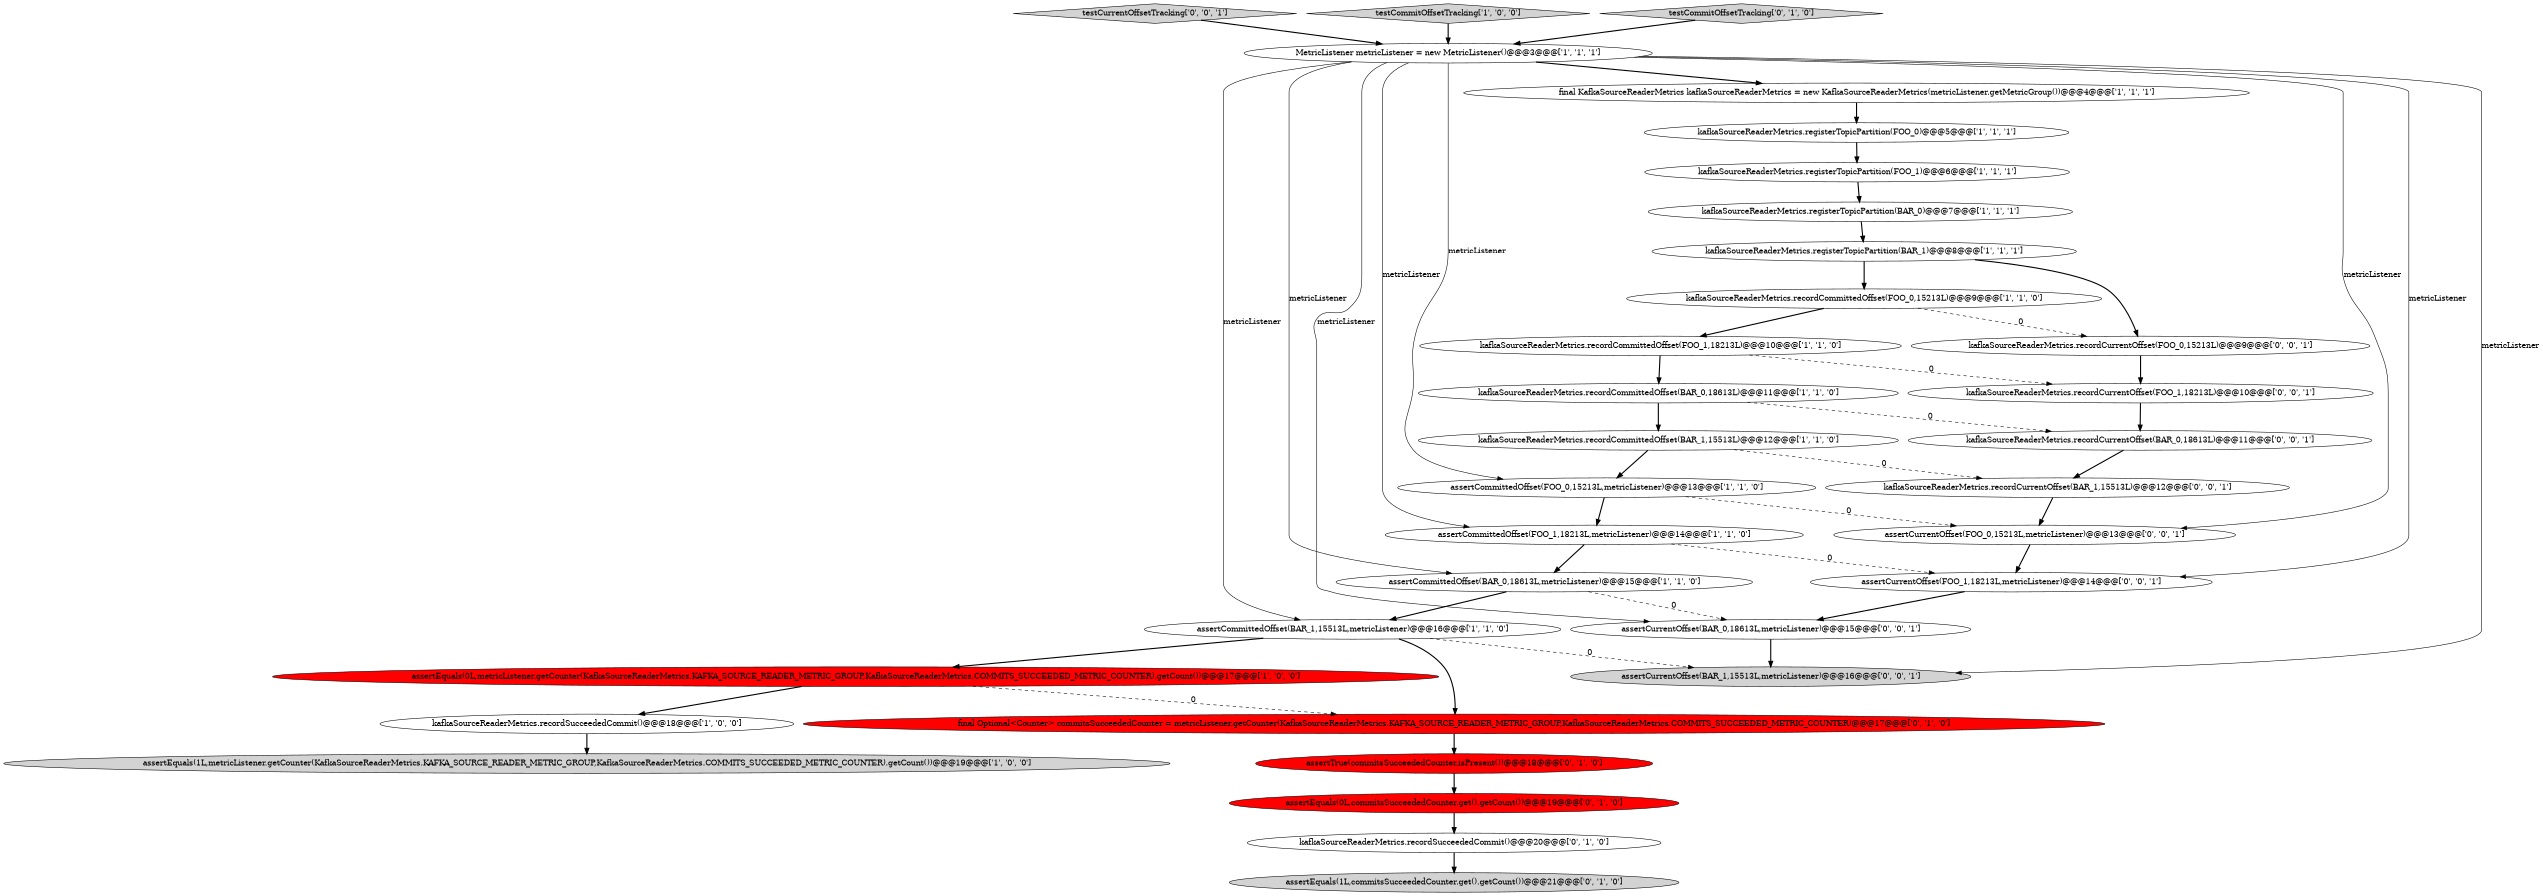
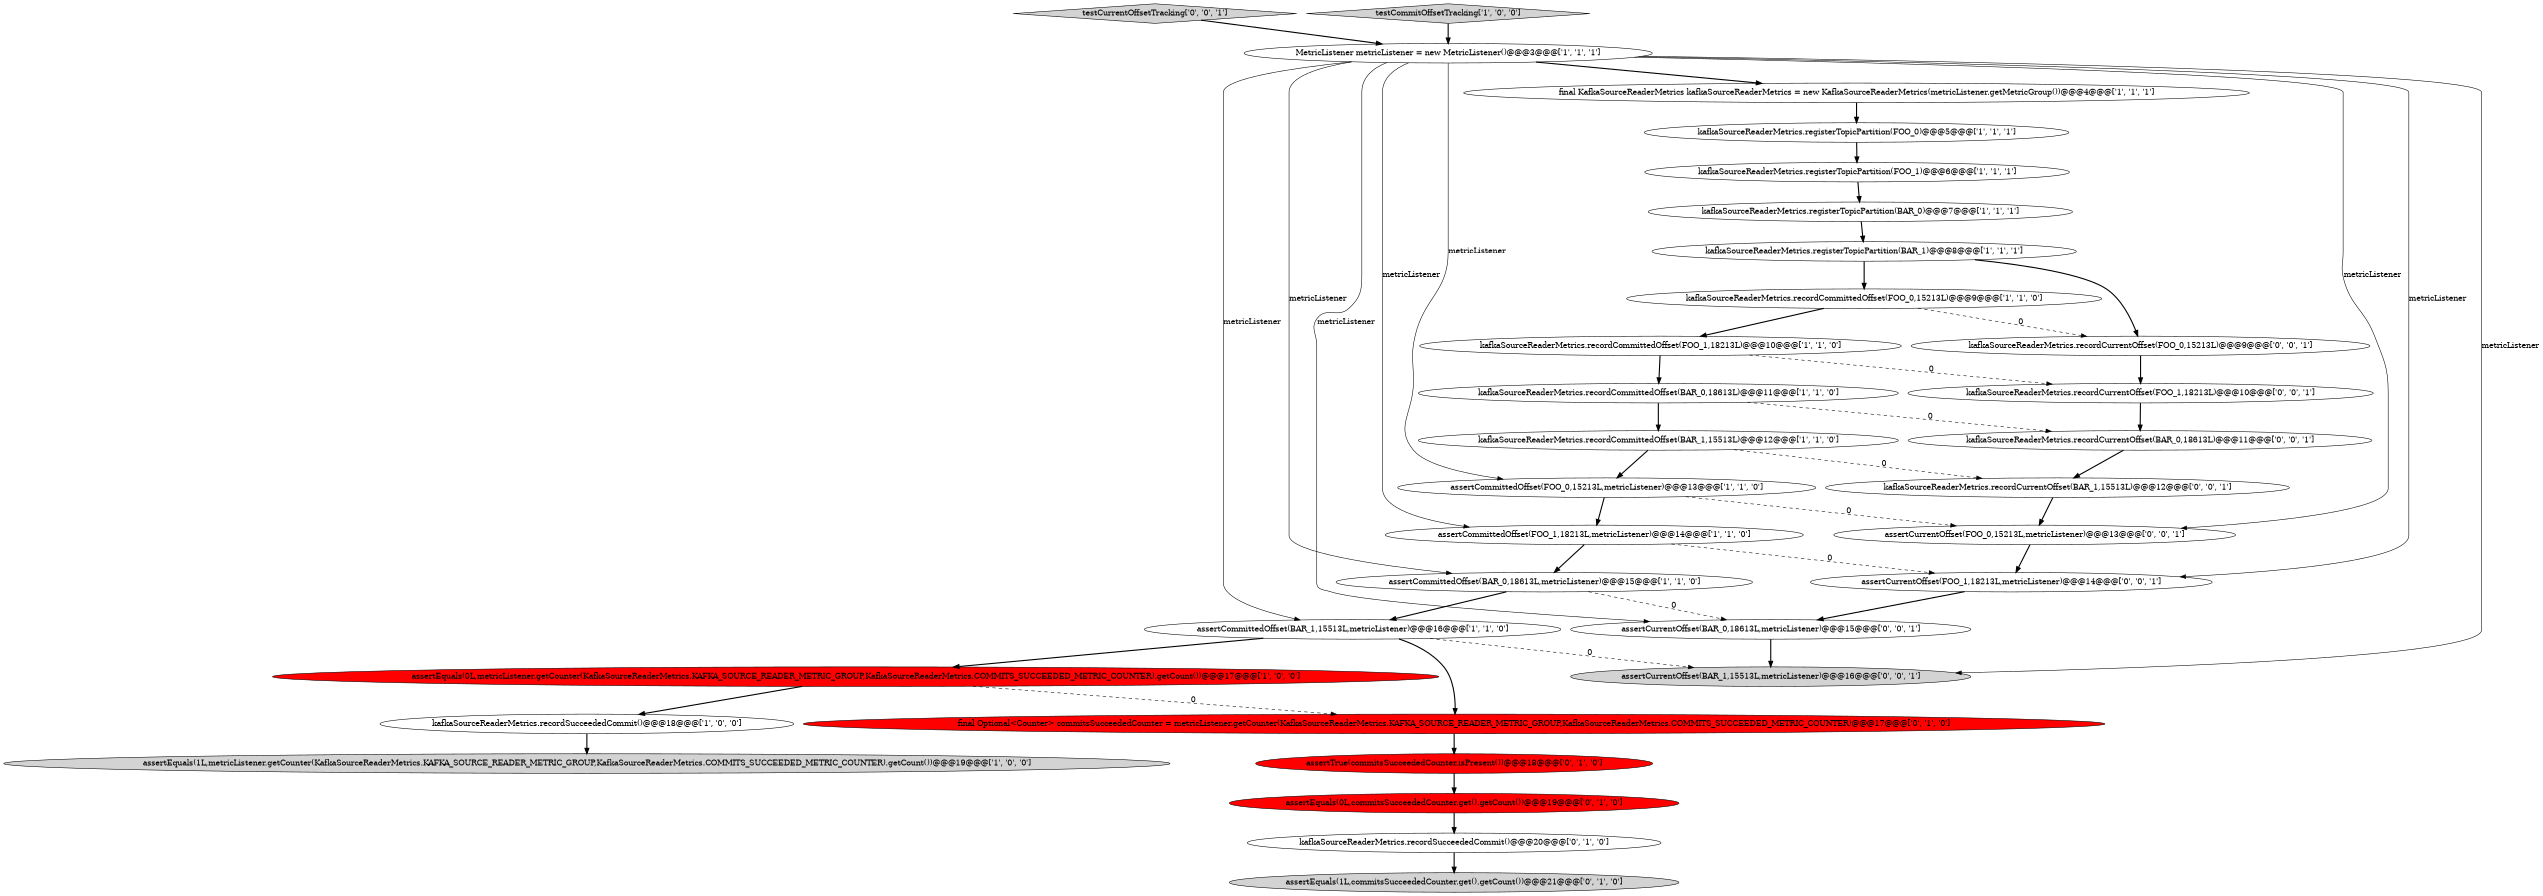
node "testCommitOffsetTracking['0', '1', '0']": removed
